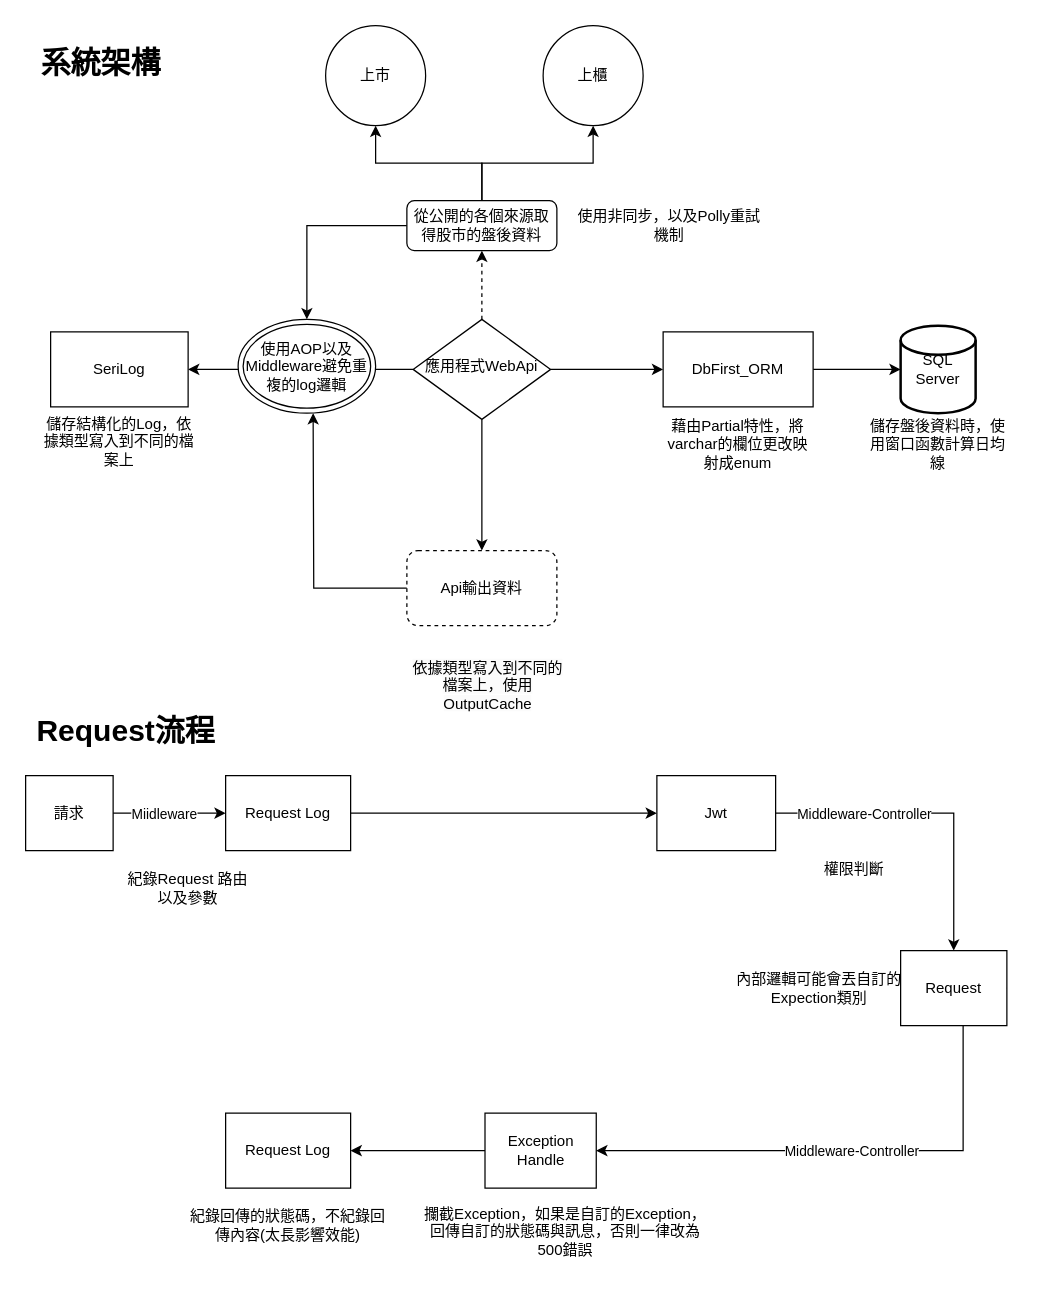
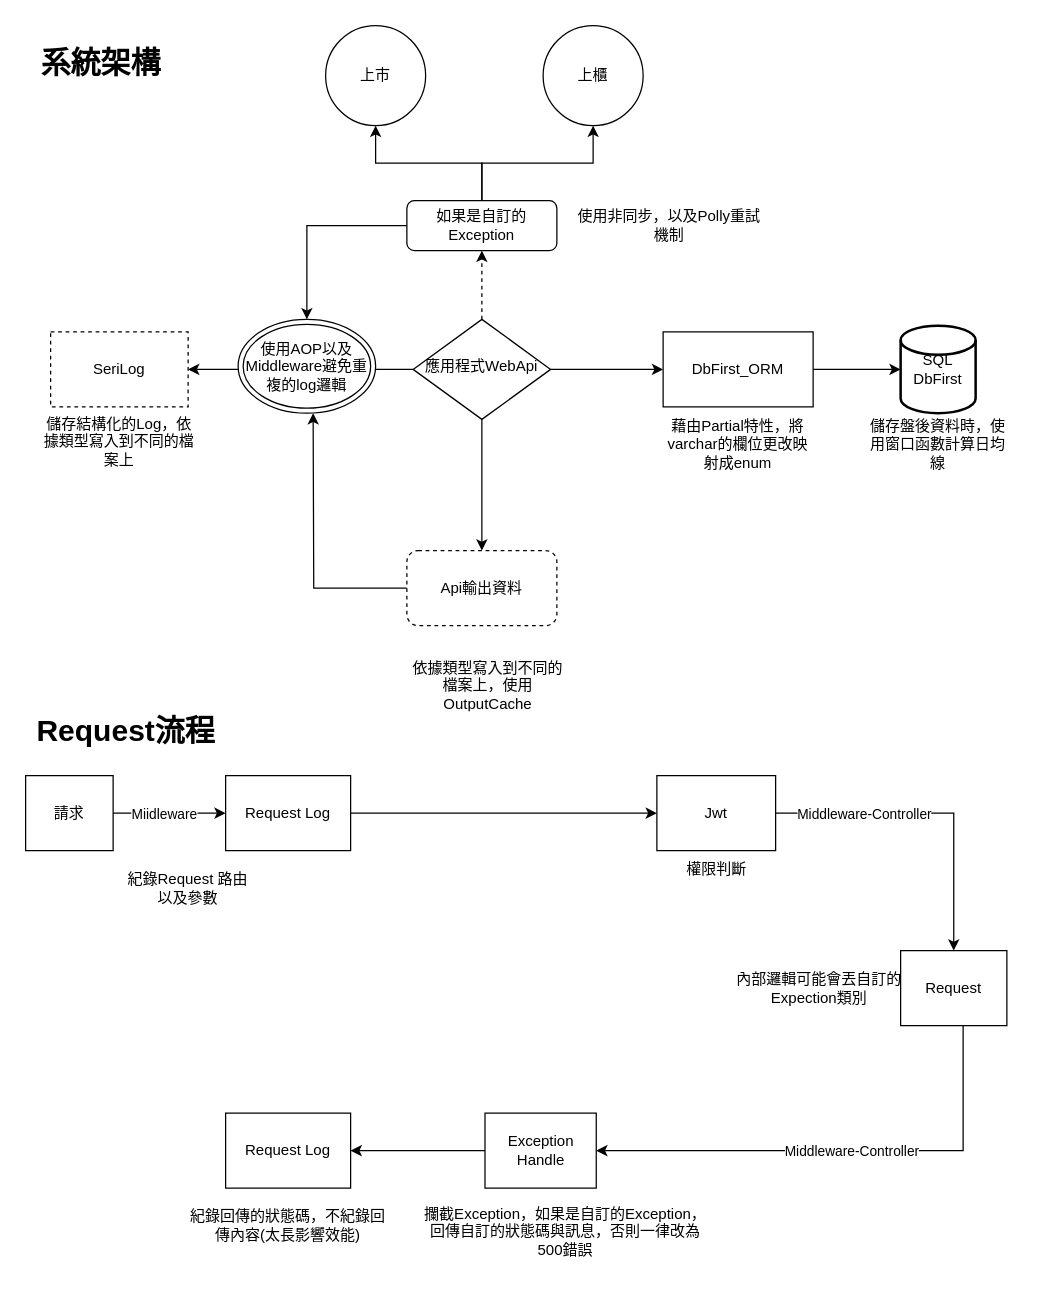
node "從公開的各個來源取得股市的盤後資料": label "從公開的各個來源取得股市的盤後資料" -> "如果是自訂的Exception"
node "SeriLog": style solid -> dashed
node "SQL Server": label "SQL Server" -> "SQL DbFirst"
node "權限判斷": moved (854, 869) -> (716, 869)
